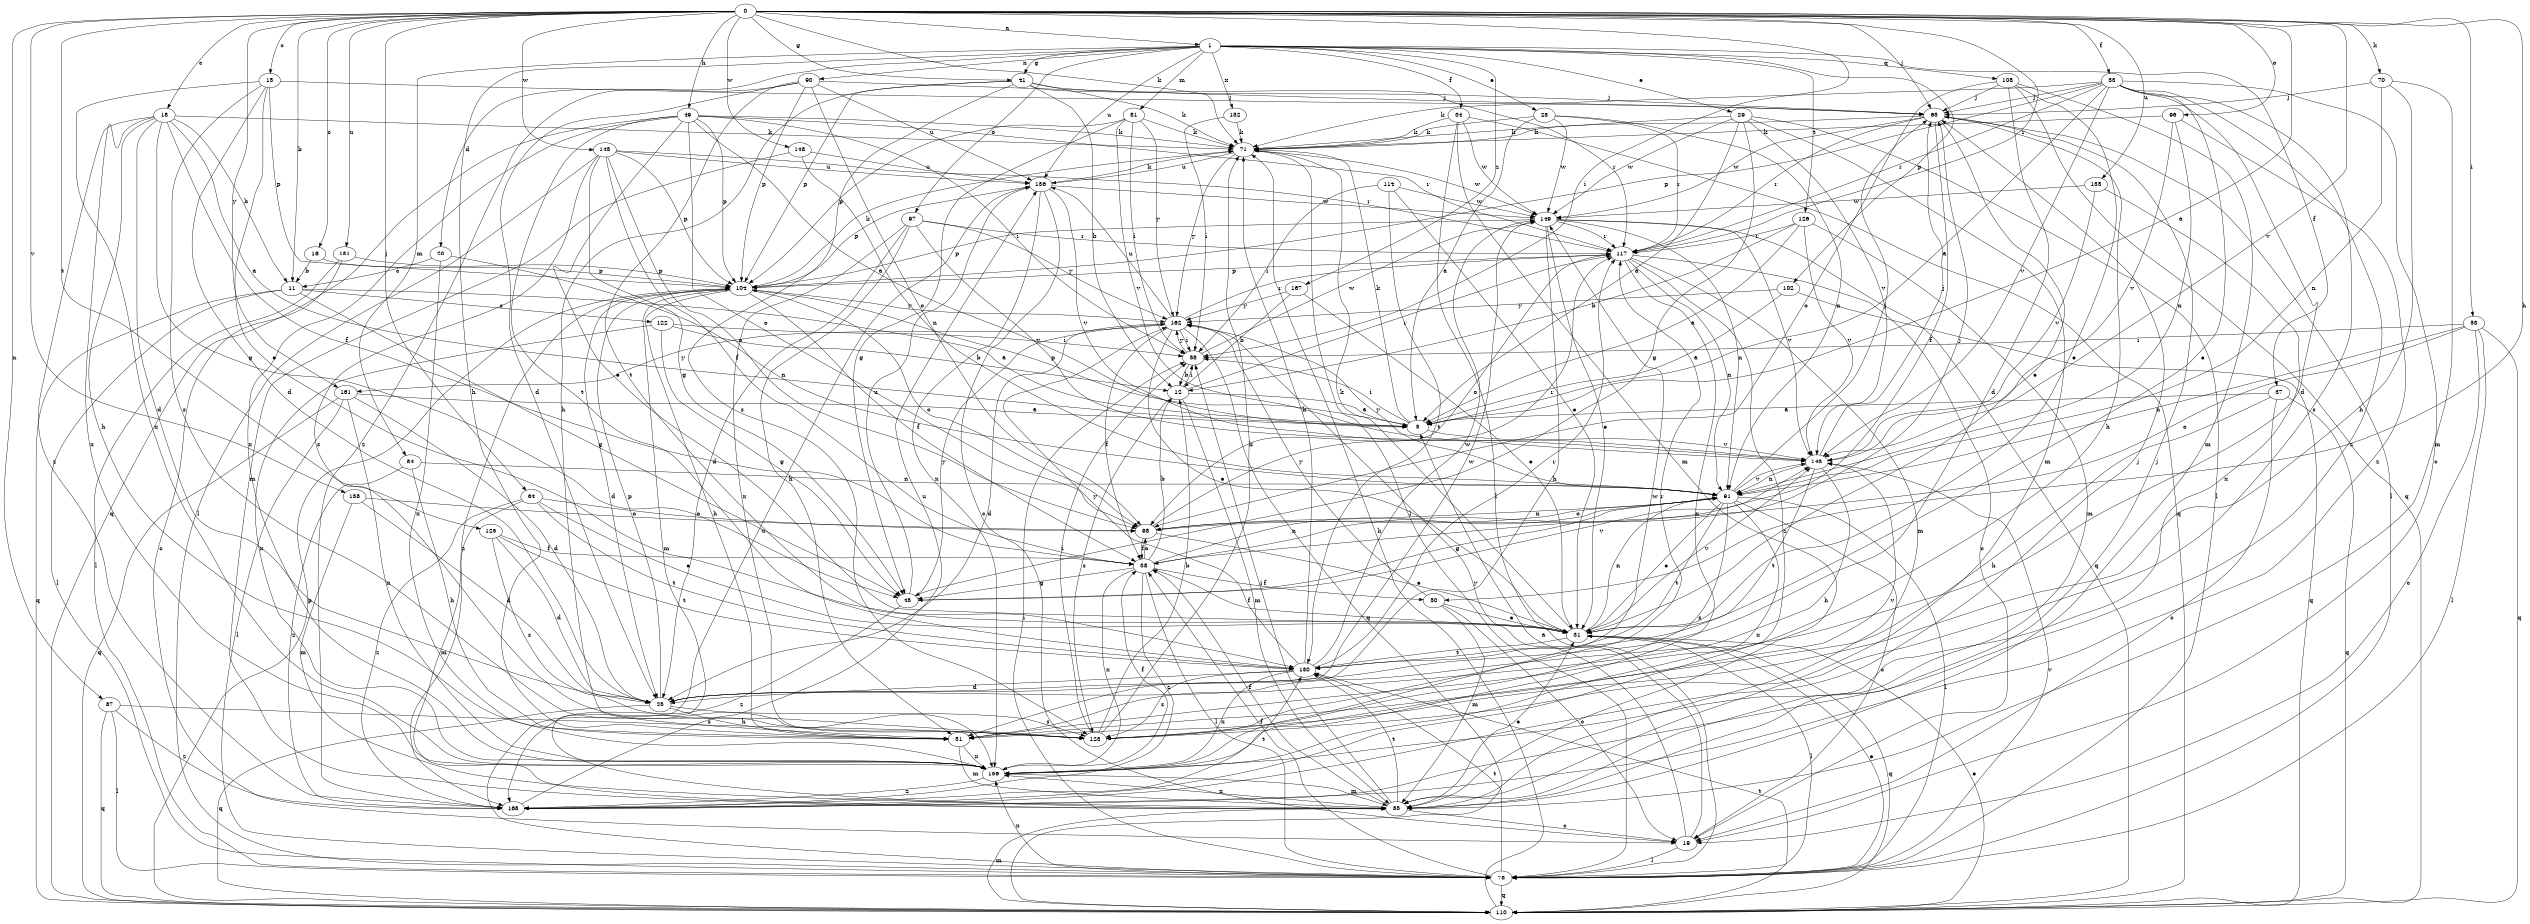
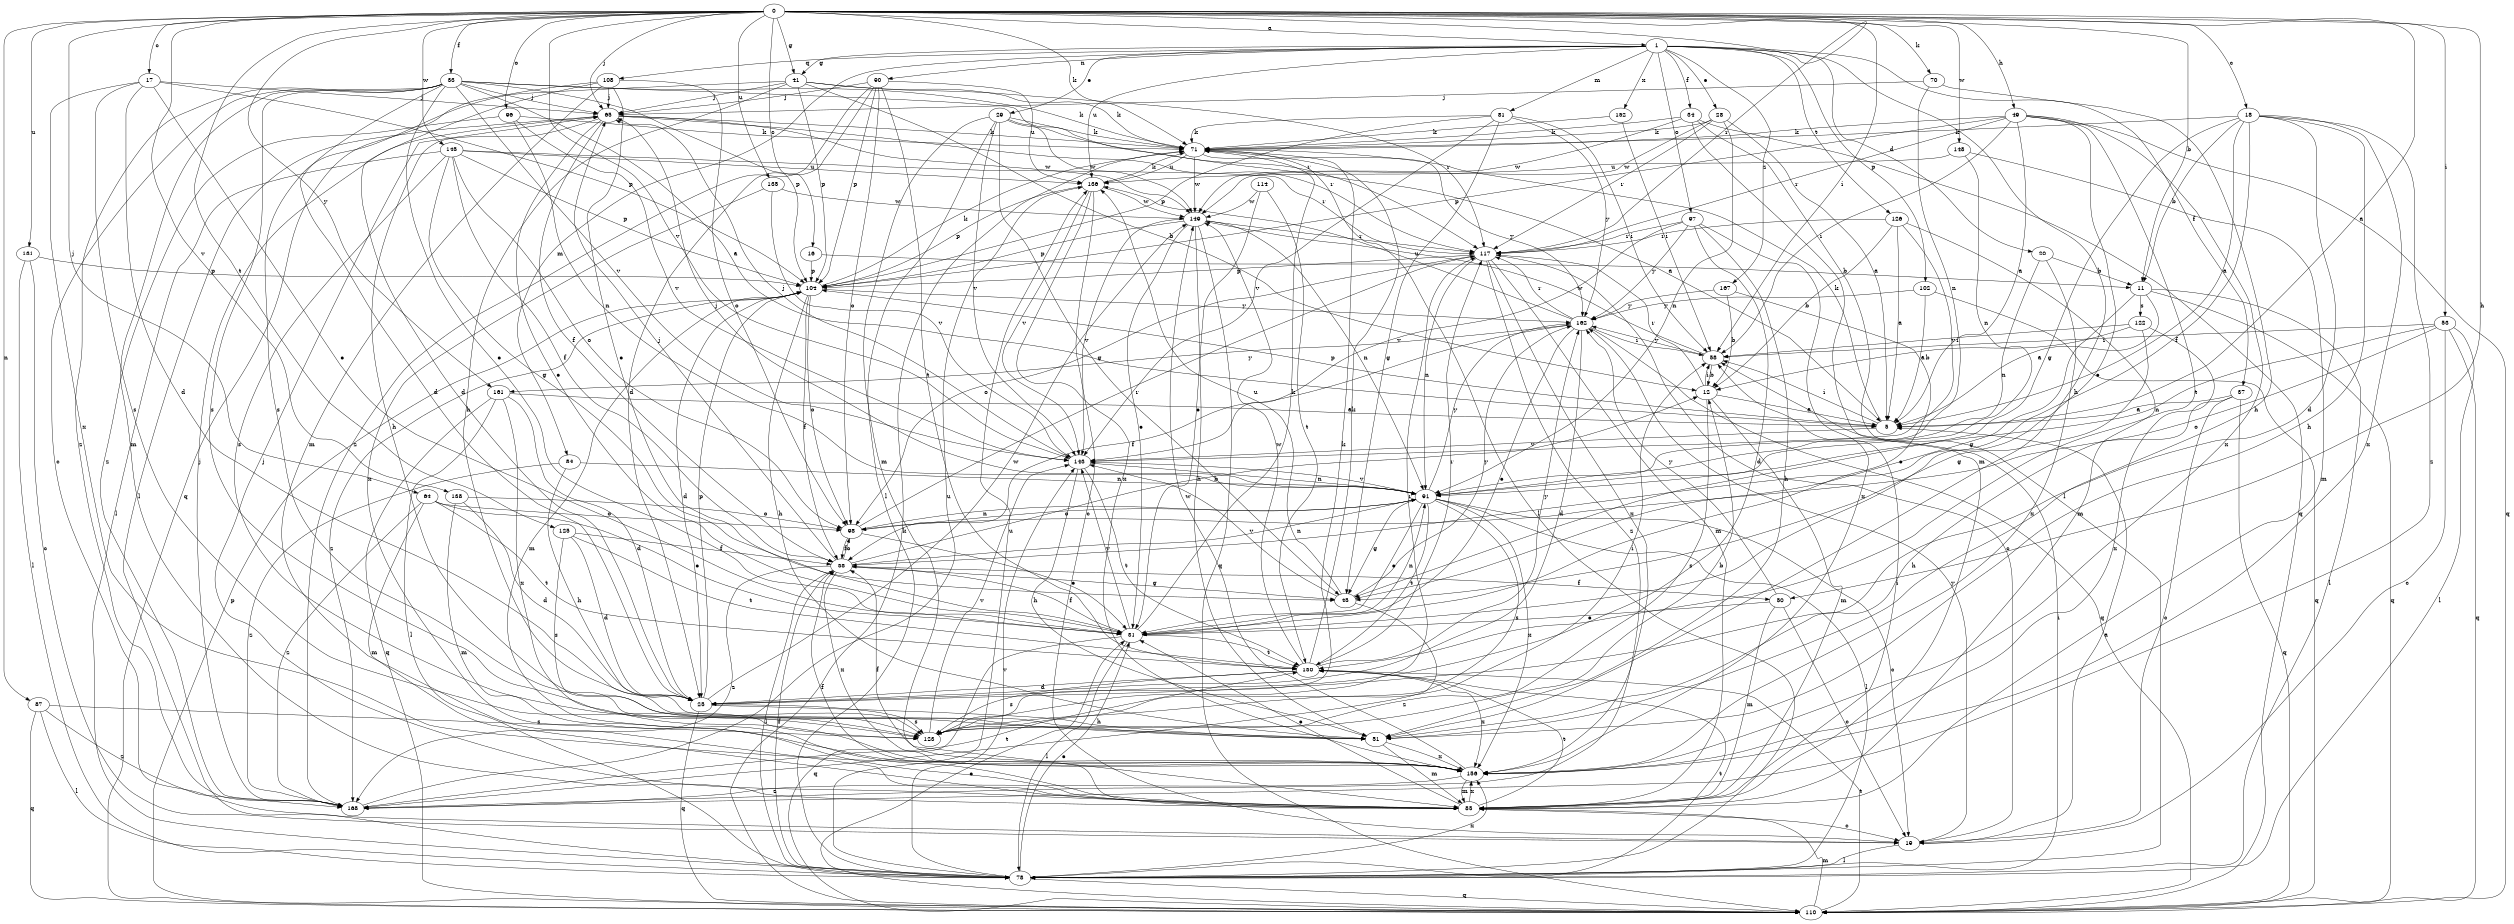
node "15": label "15" -> "17"
edge "114" -> "58": removed, label "i"
edge "20" -> "11": label "c" -> "b"
edge "49" -> "98": removed, label "o"
edge "70" -> "85": now "33" -> "85"
